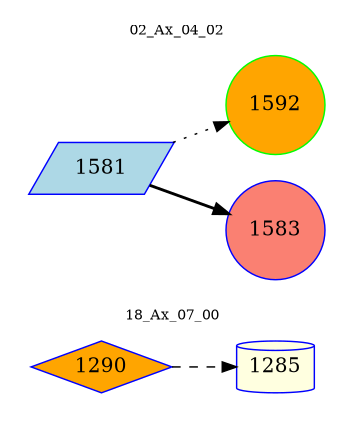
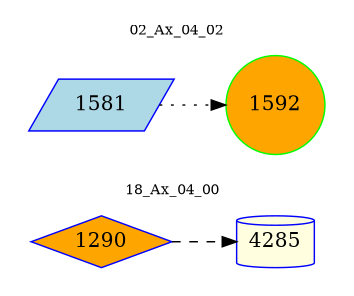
node "1583": removed
cluster "18_Ax_07_00": label "18_Ax_07_00" -> "18_Ax_04_00"
node "1285": label "1285" -> "4285"
